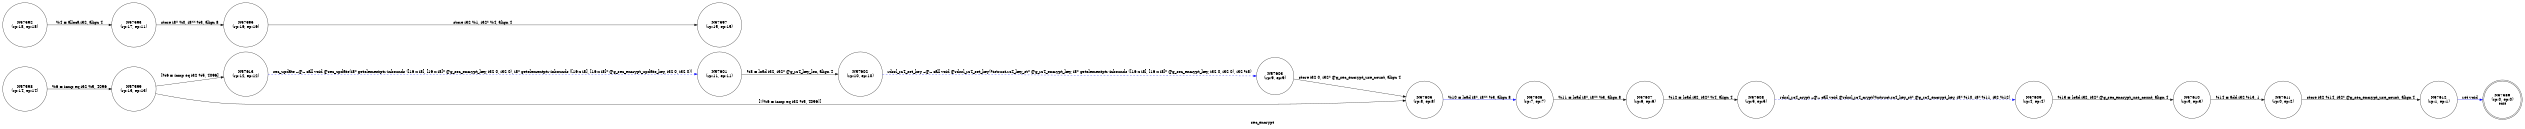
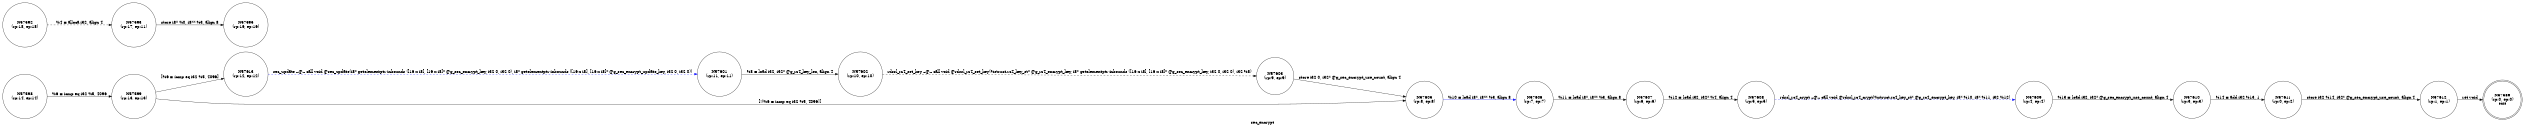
edge "N57592 (rp:18, ep:18)" -> "N57593 (rp:17, ep:11)": style solid -> dashed
node "N57597 (rp:15, ep:15)": removed
edge "N57602 (rp:10, ep:10)" -> "N57603 (rp:9, ep:9)": color blue -> black
edge "N57612 (rp:1, ep:1)" -> "N57589 (rp:0, ep:0) exit": color blue -> black
